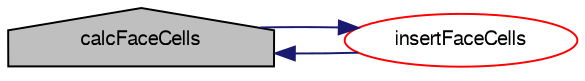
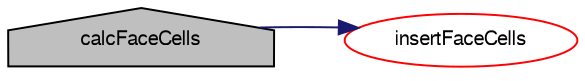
edge "insertFaceCells" -> "calcFaceCells": removed
